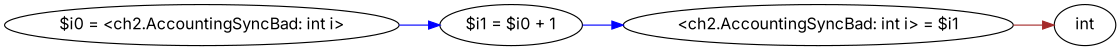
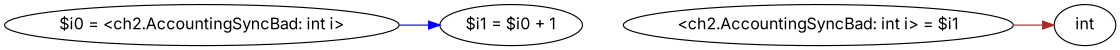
edge "$i1 = $i0 + 1" -> "<ch2.AccountingSyncBad: int i> = $i1": removed
